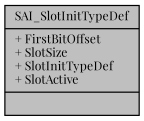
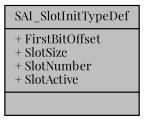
node "SAI_SlotInitTypeDef": text "+ SlotInitTypeDef" -> "+ SlotNumber"
